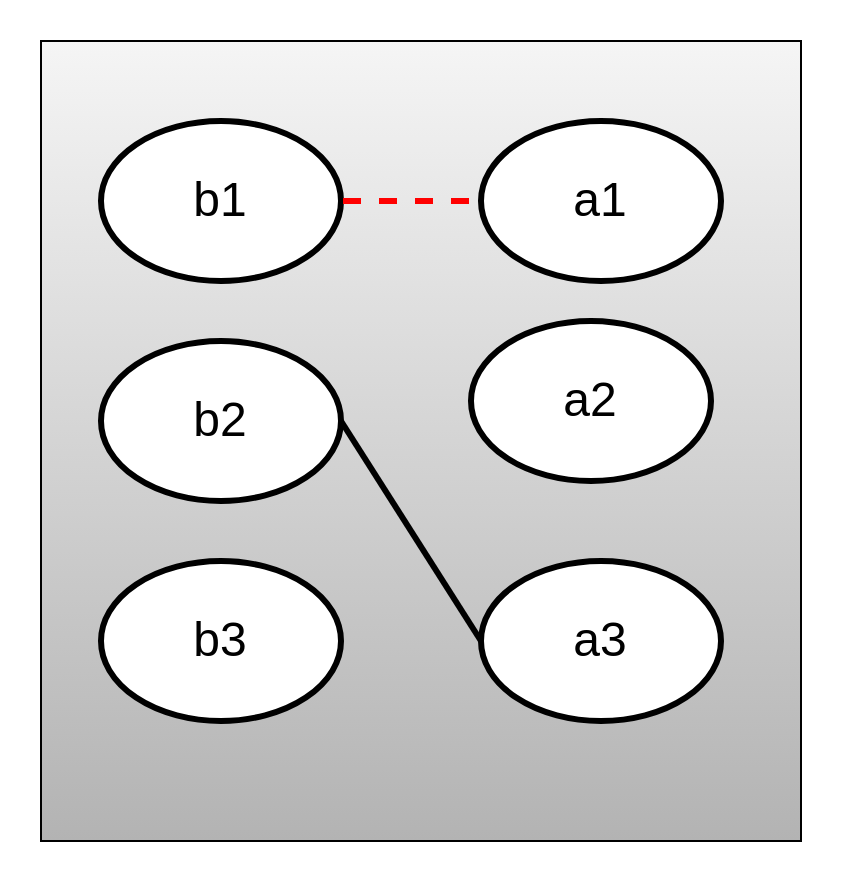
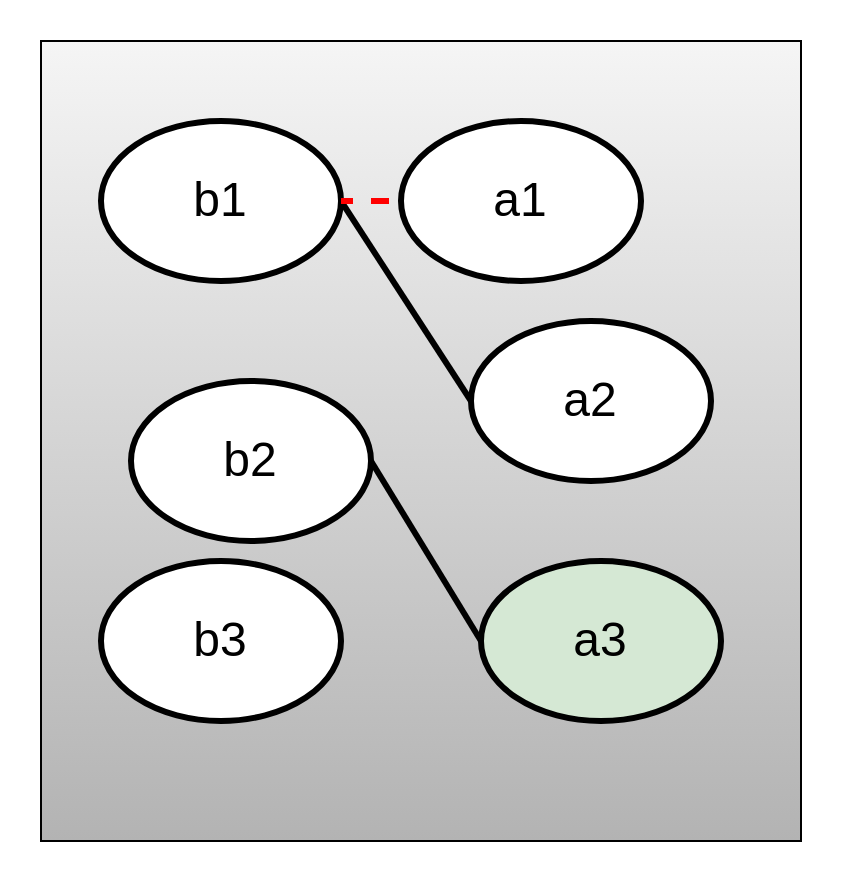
node "a1": moved (601, 201) -> (521, 201)
edge "b1" -- "a2": added
node "b2": moved (221, 421) -> (251, 461)
node "a3": fillcolor #ffffff -> #d5e8d4
